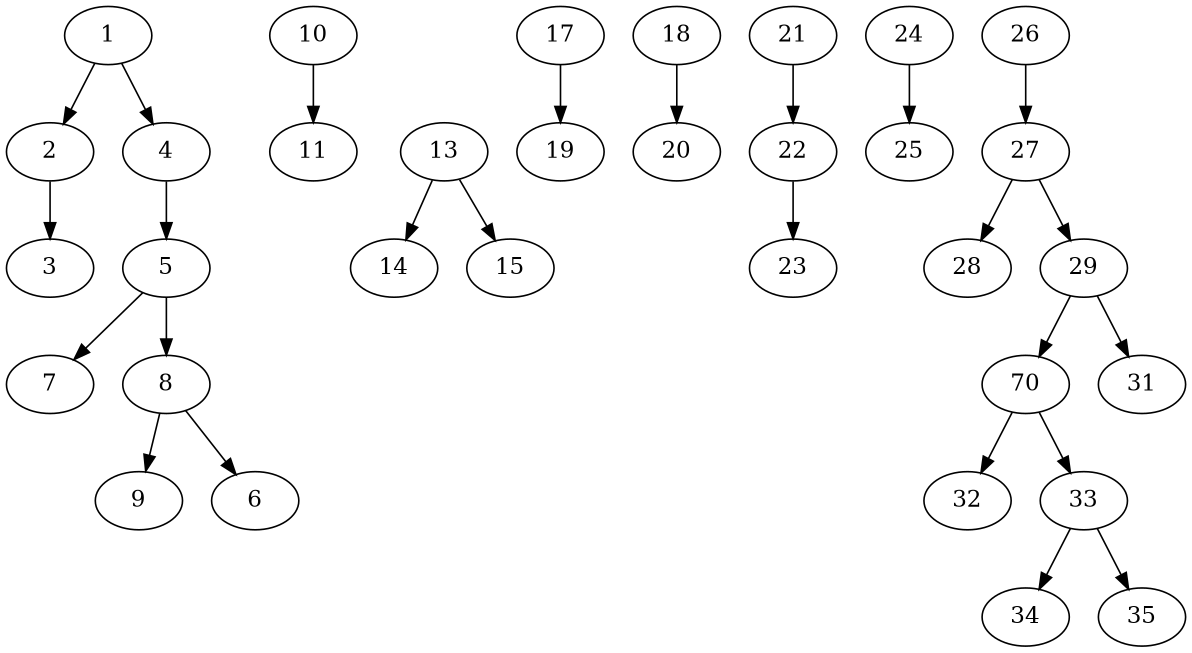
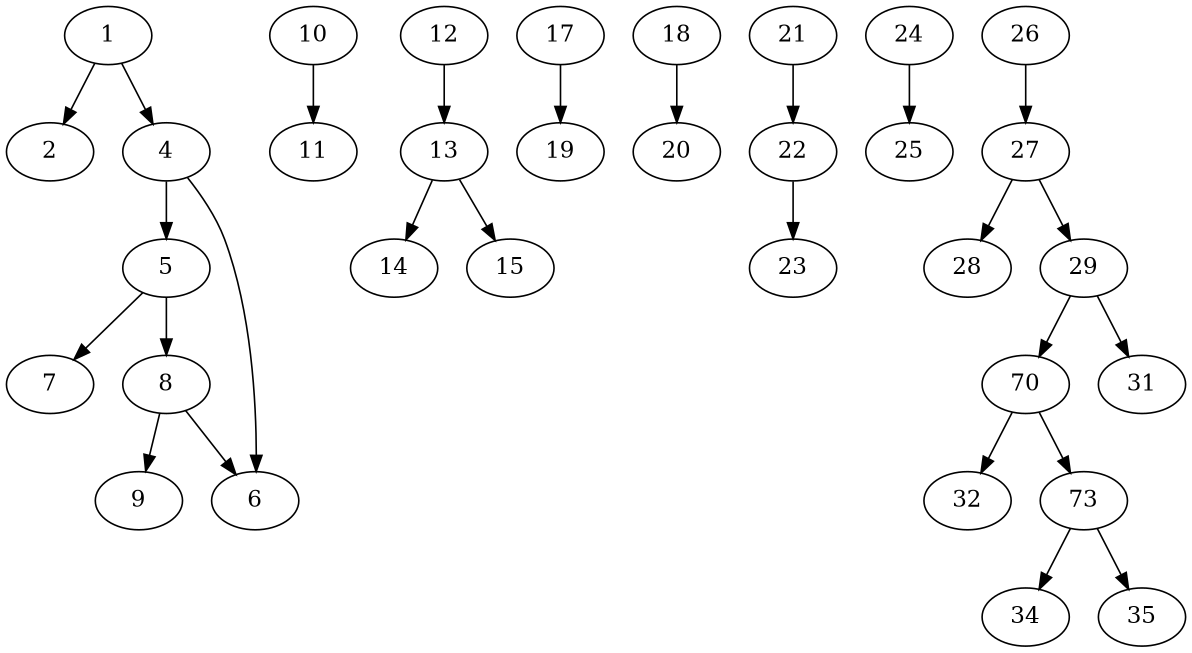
node "12": added
node "3": removed
edge "4" -> "6": added
node "33": label "33" -> "73"
